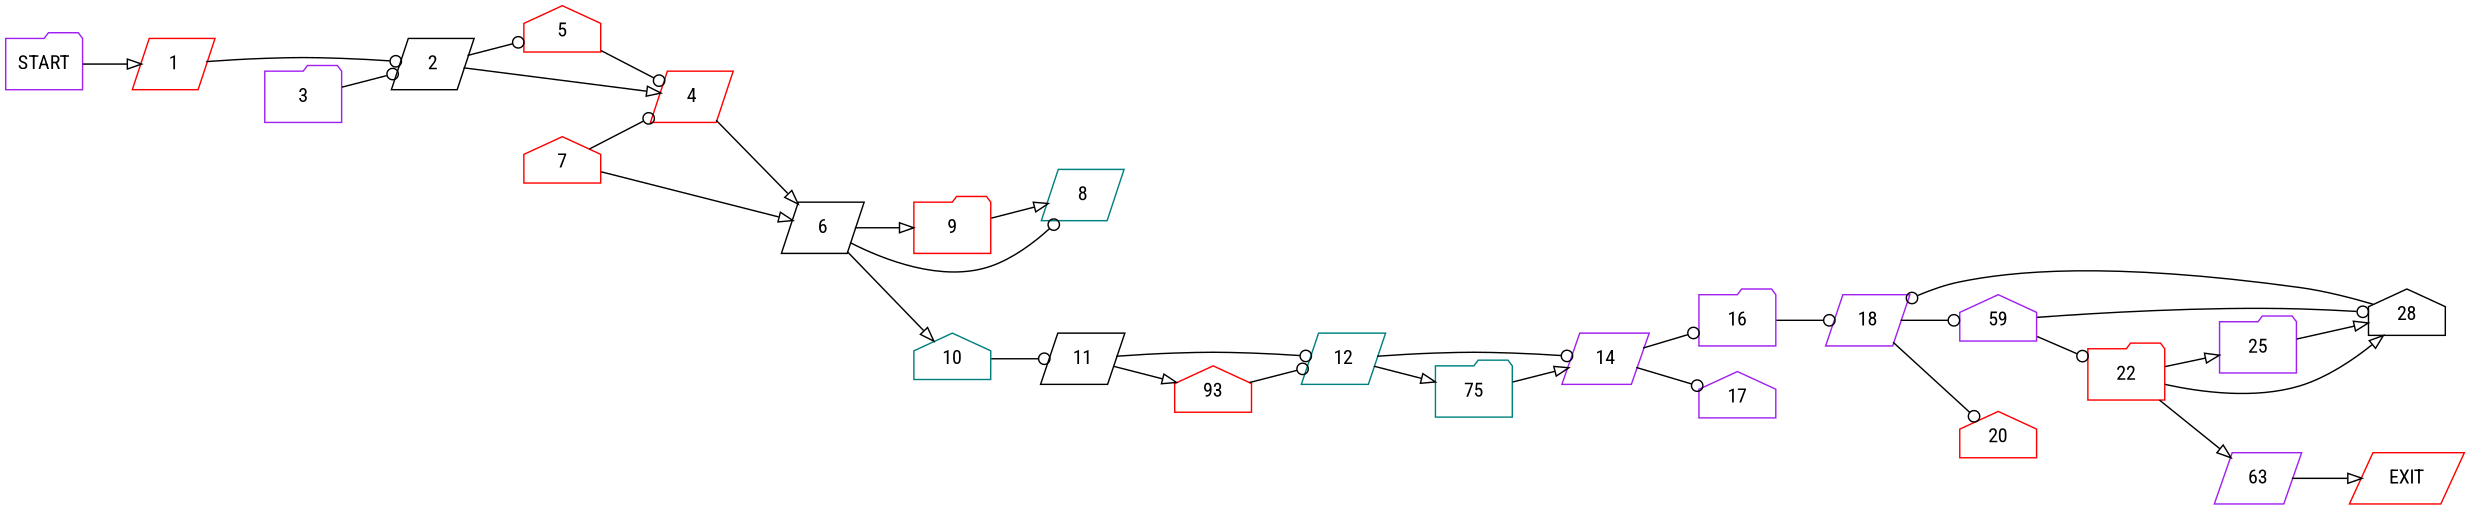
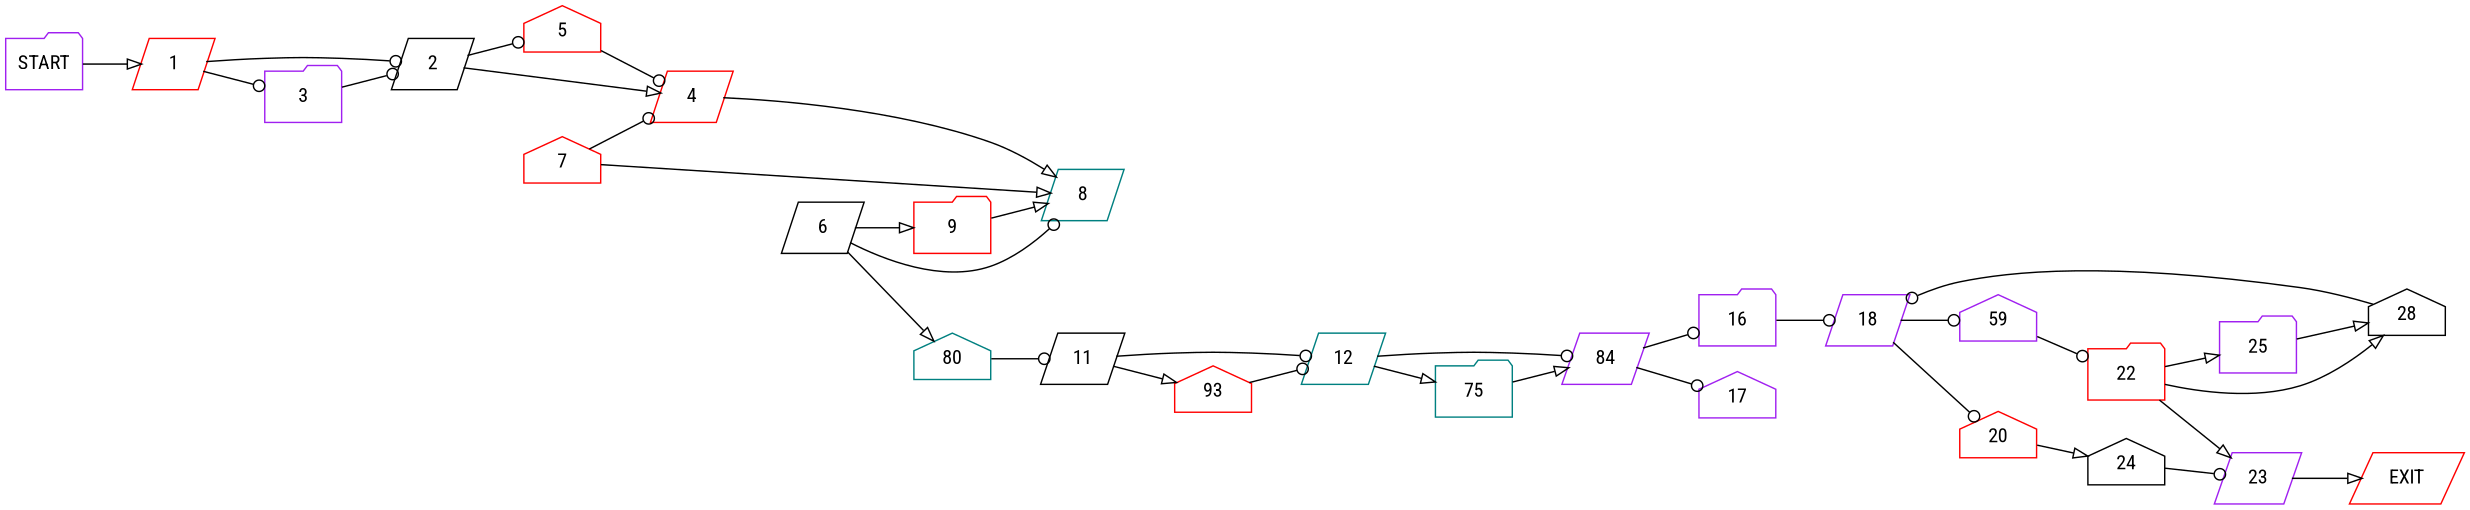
edge "1" -> "3": added
edge "4" -> "6": now "4" -> "8"
edge "7" -> "6": now "7" -> "8"
edge "59" -> "28": removed
node "10": label "10" -> "80"
node "14": label "14" -> "84"
node "24": added
node "63": label "63" -> "23"
